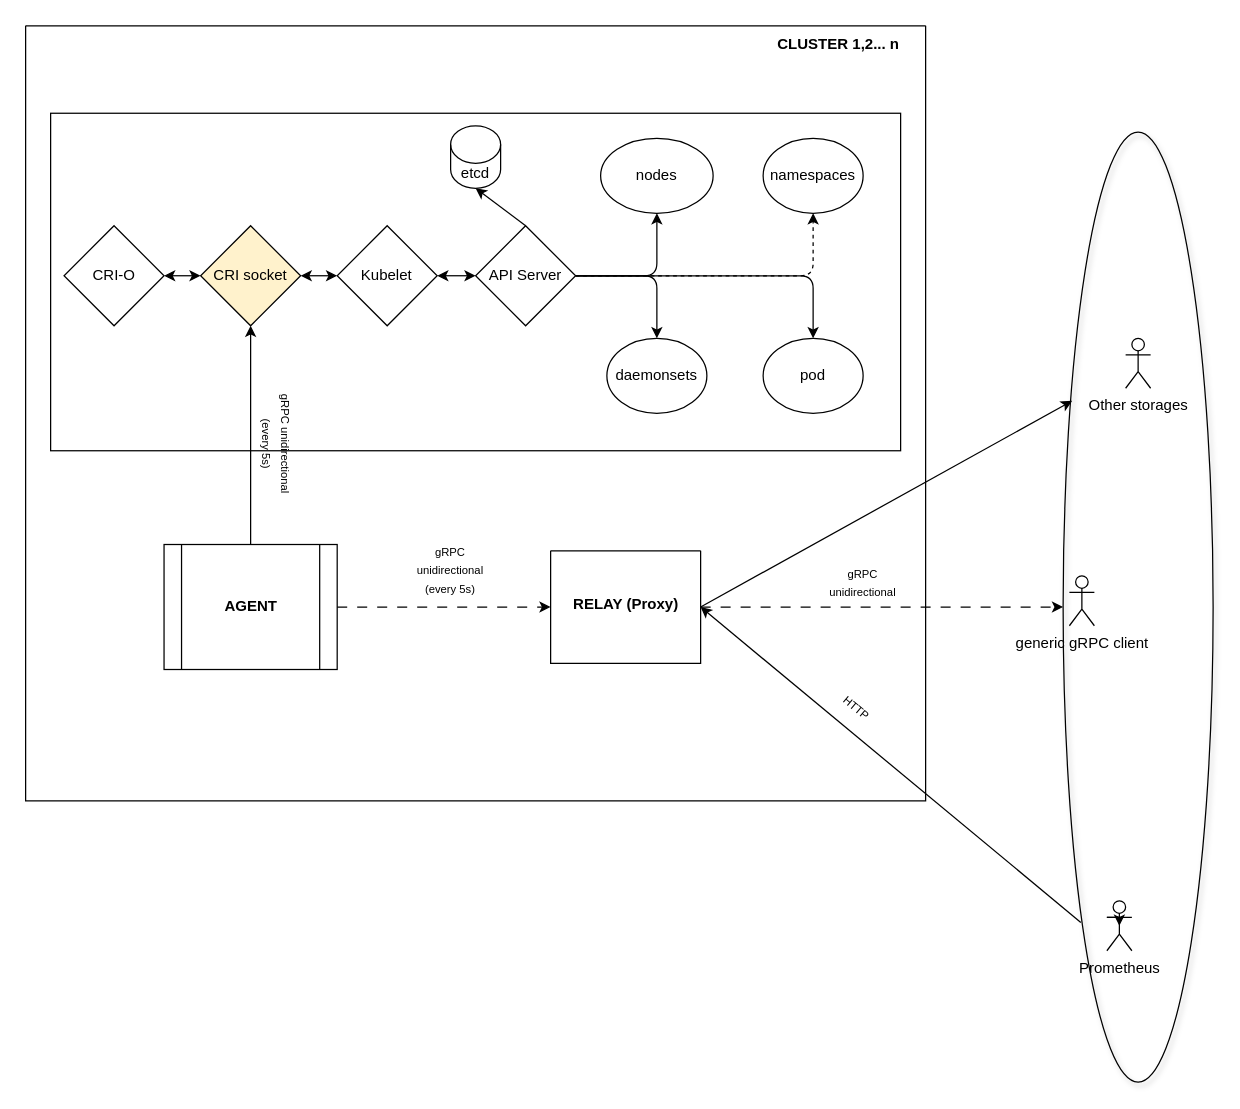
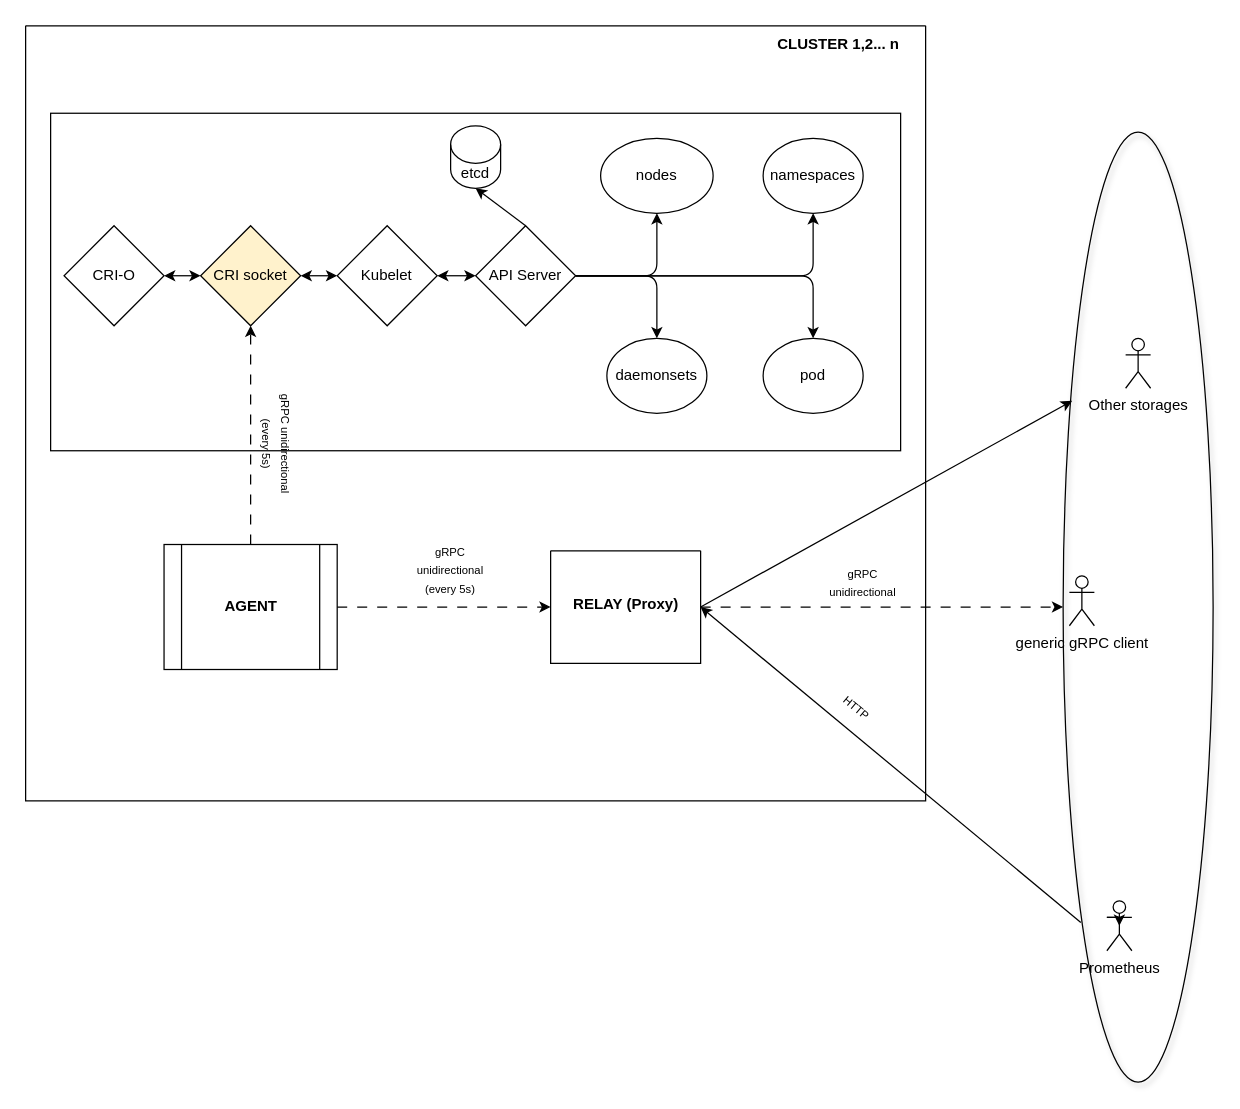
edge "API Server" -> "namespaces": style dashed -> solid
edge "AGENT" -> "CRI socket": style solid -> dashed
